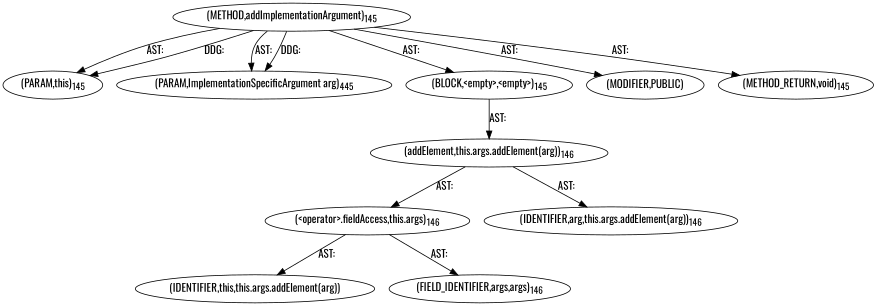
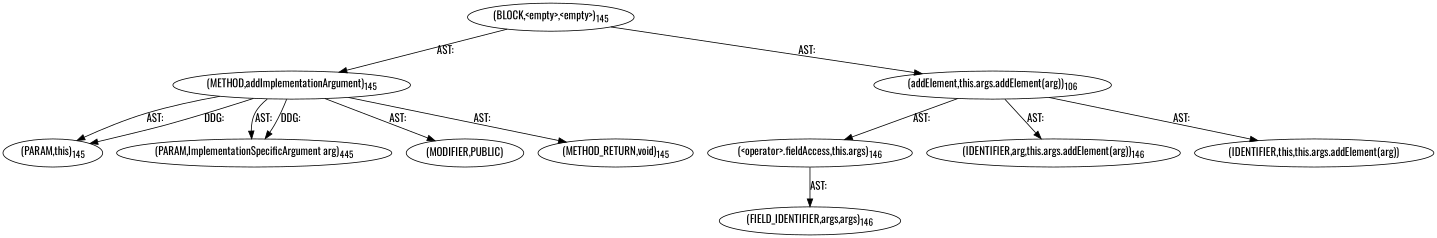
edge "(METHOD,addImplementationArgument)" -> "(BLOCK,<empty>,<empty>)": reversed
node "(addElement,this.args.addElement(arg))": text "146" -> "106"
edge "(<operator>.fieldAccess,this.args)" -> "(IDENTIFIER,this,this.args.addElement(arg))": now "(addElement,this.args.addElement(arg))" -> "(IDENTIFIER,this,this.args.addElement(arg))"
